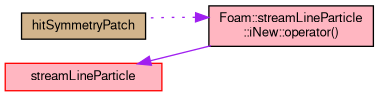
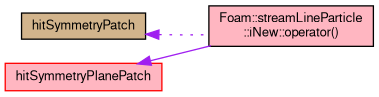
edge "hitSymmetryPatch" -> "Foam::streamLineParticle ::iNew::operator()": reversed
node "streamLineParticle": label "streamLineParticle" -> "hitSymmetryPlanePatch"
